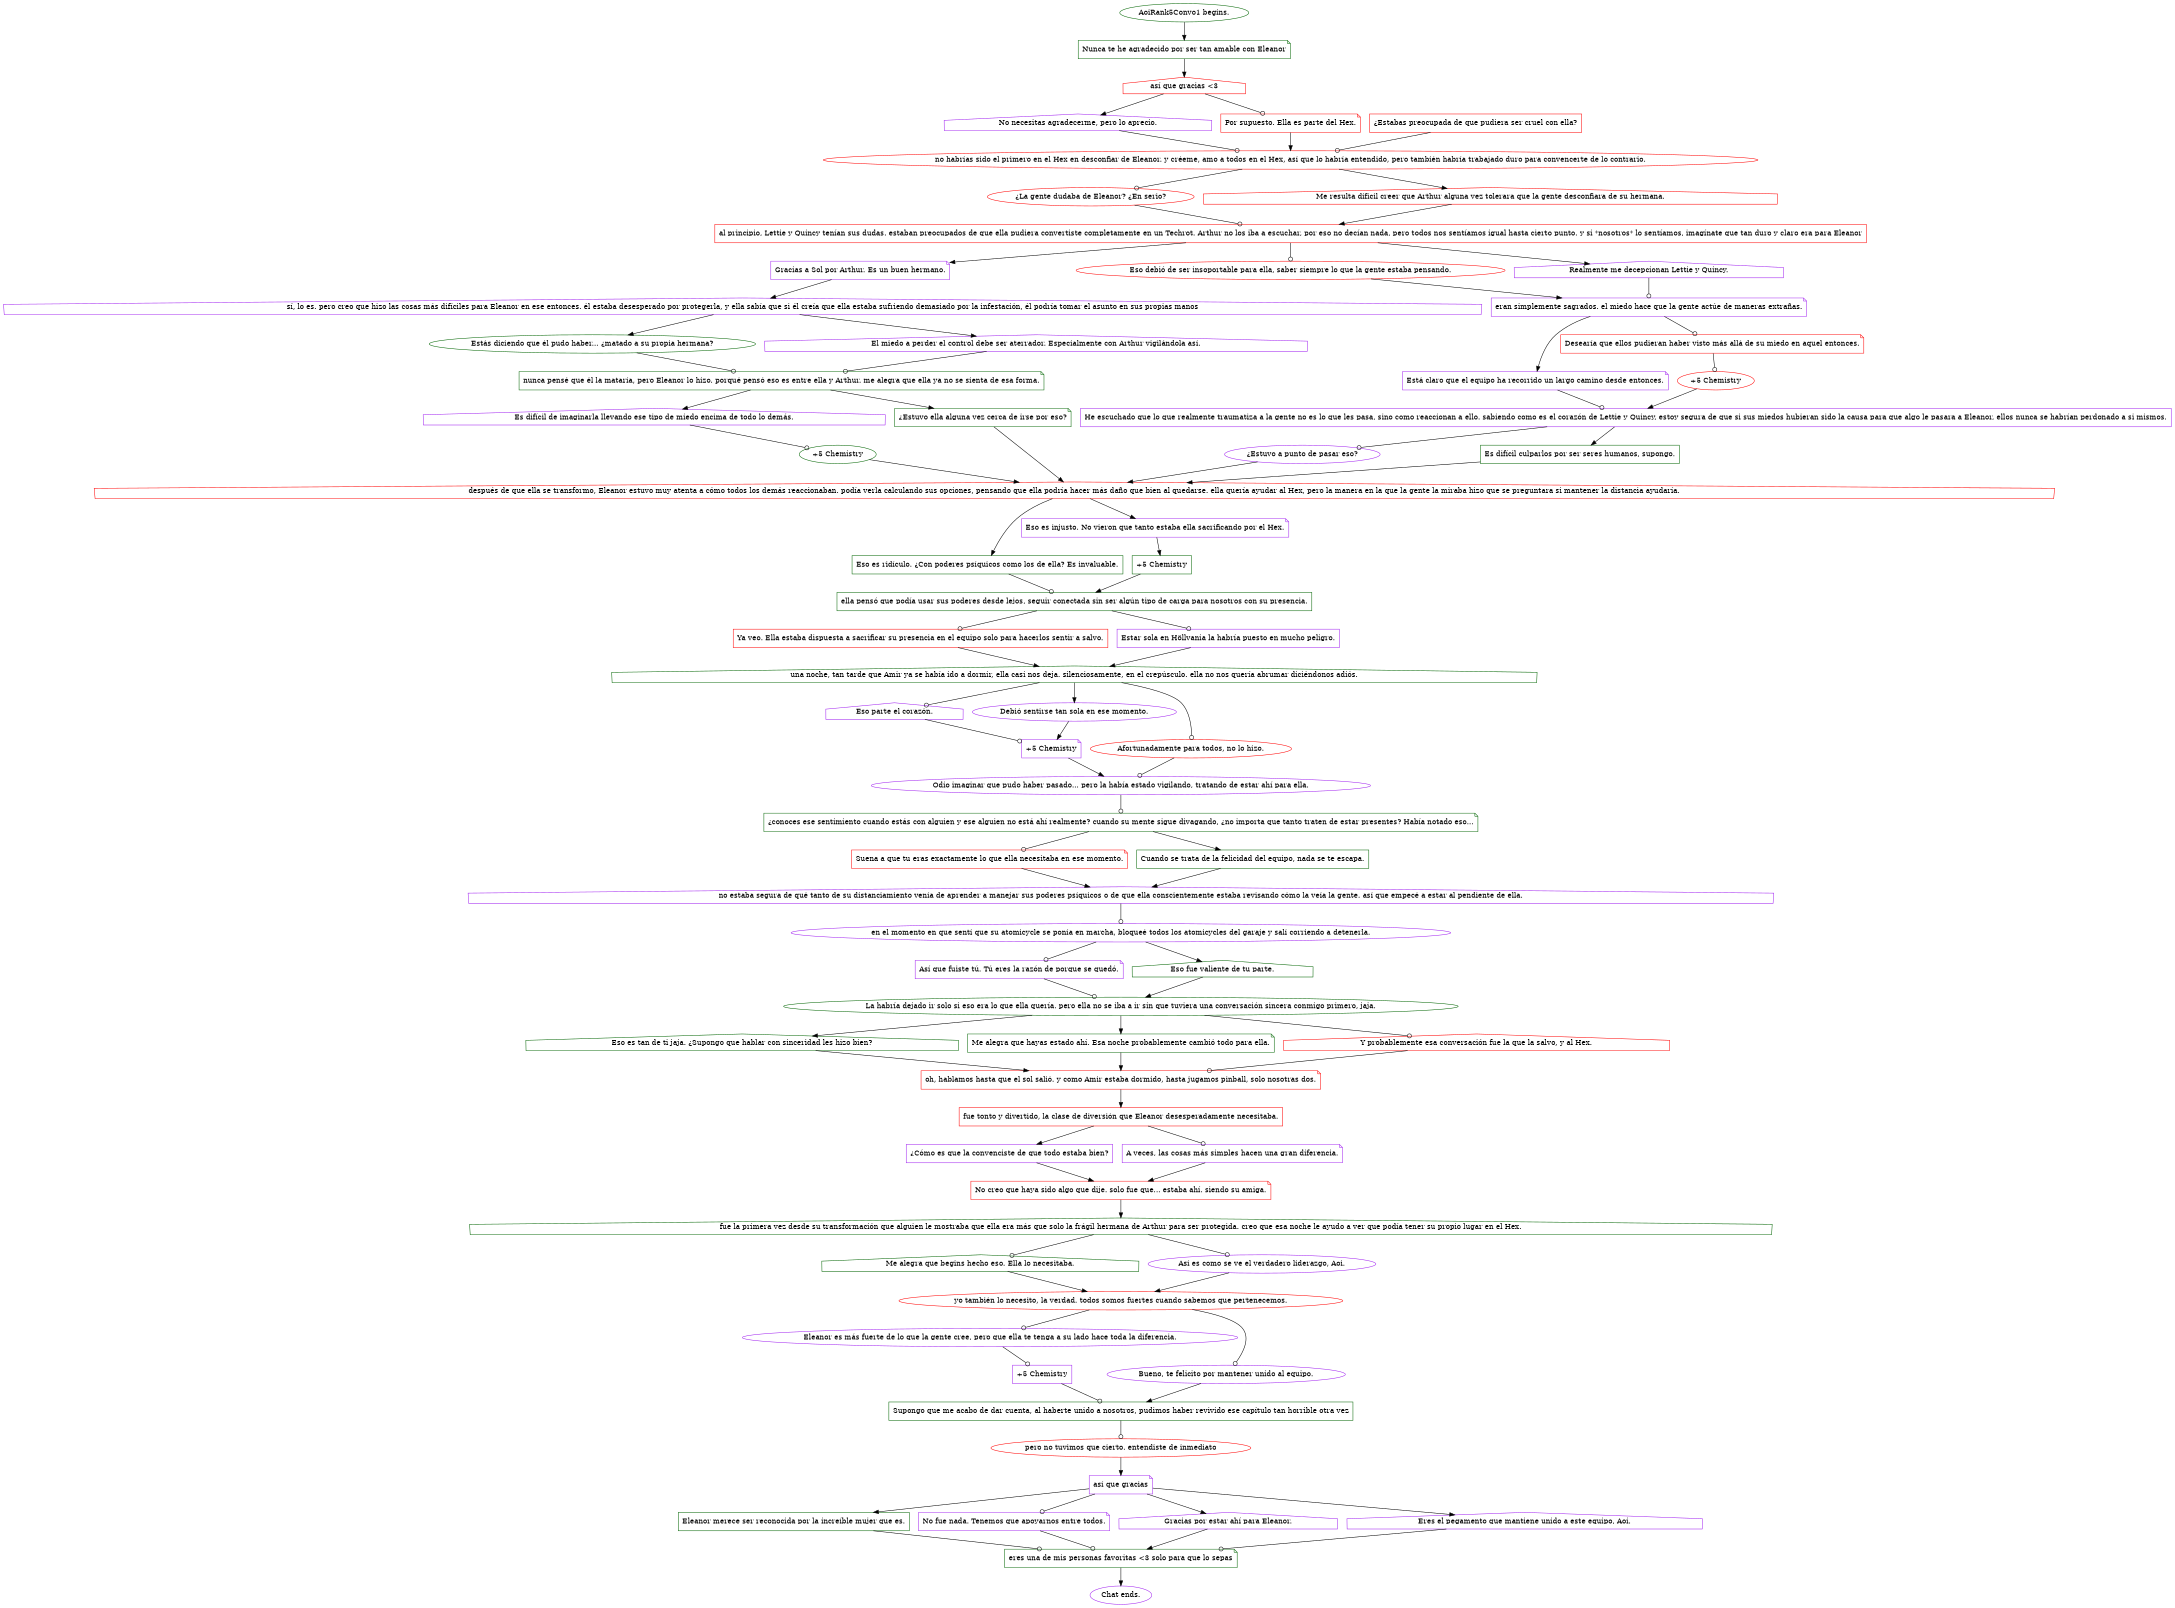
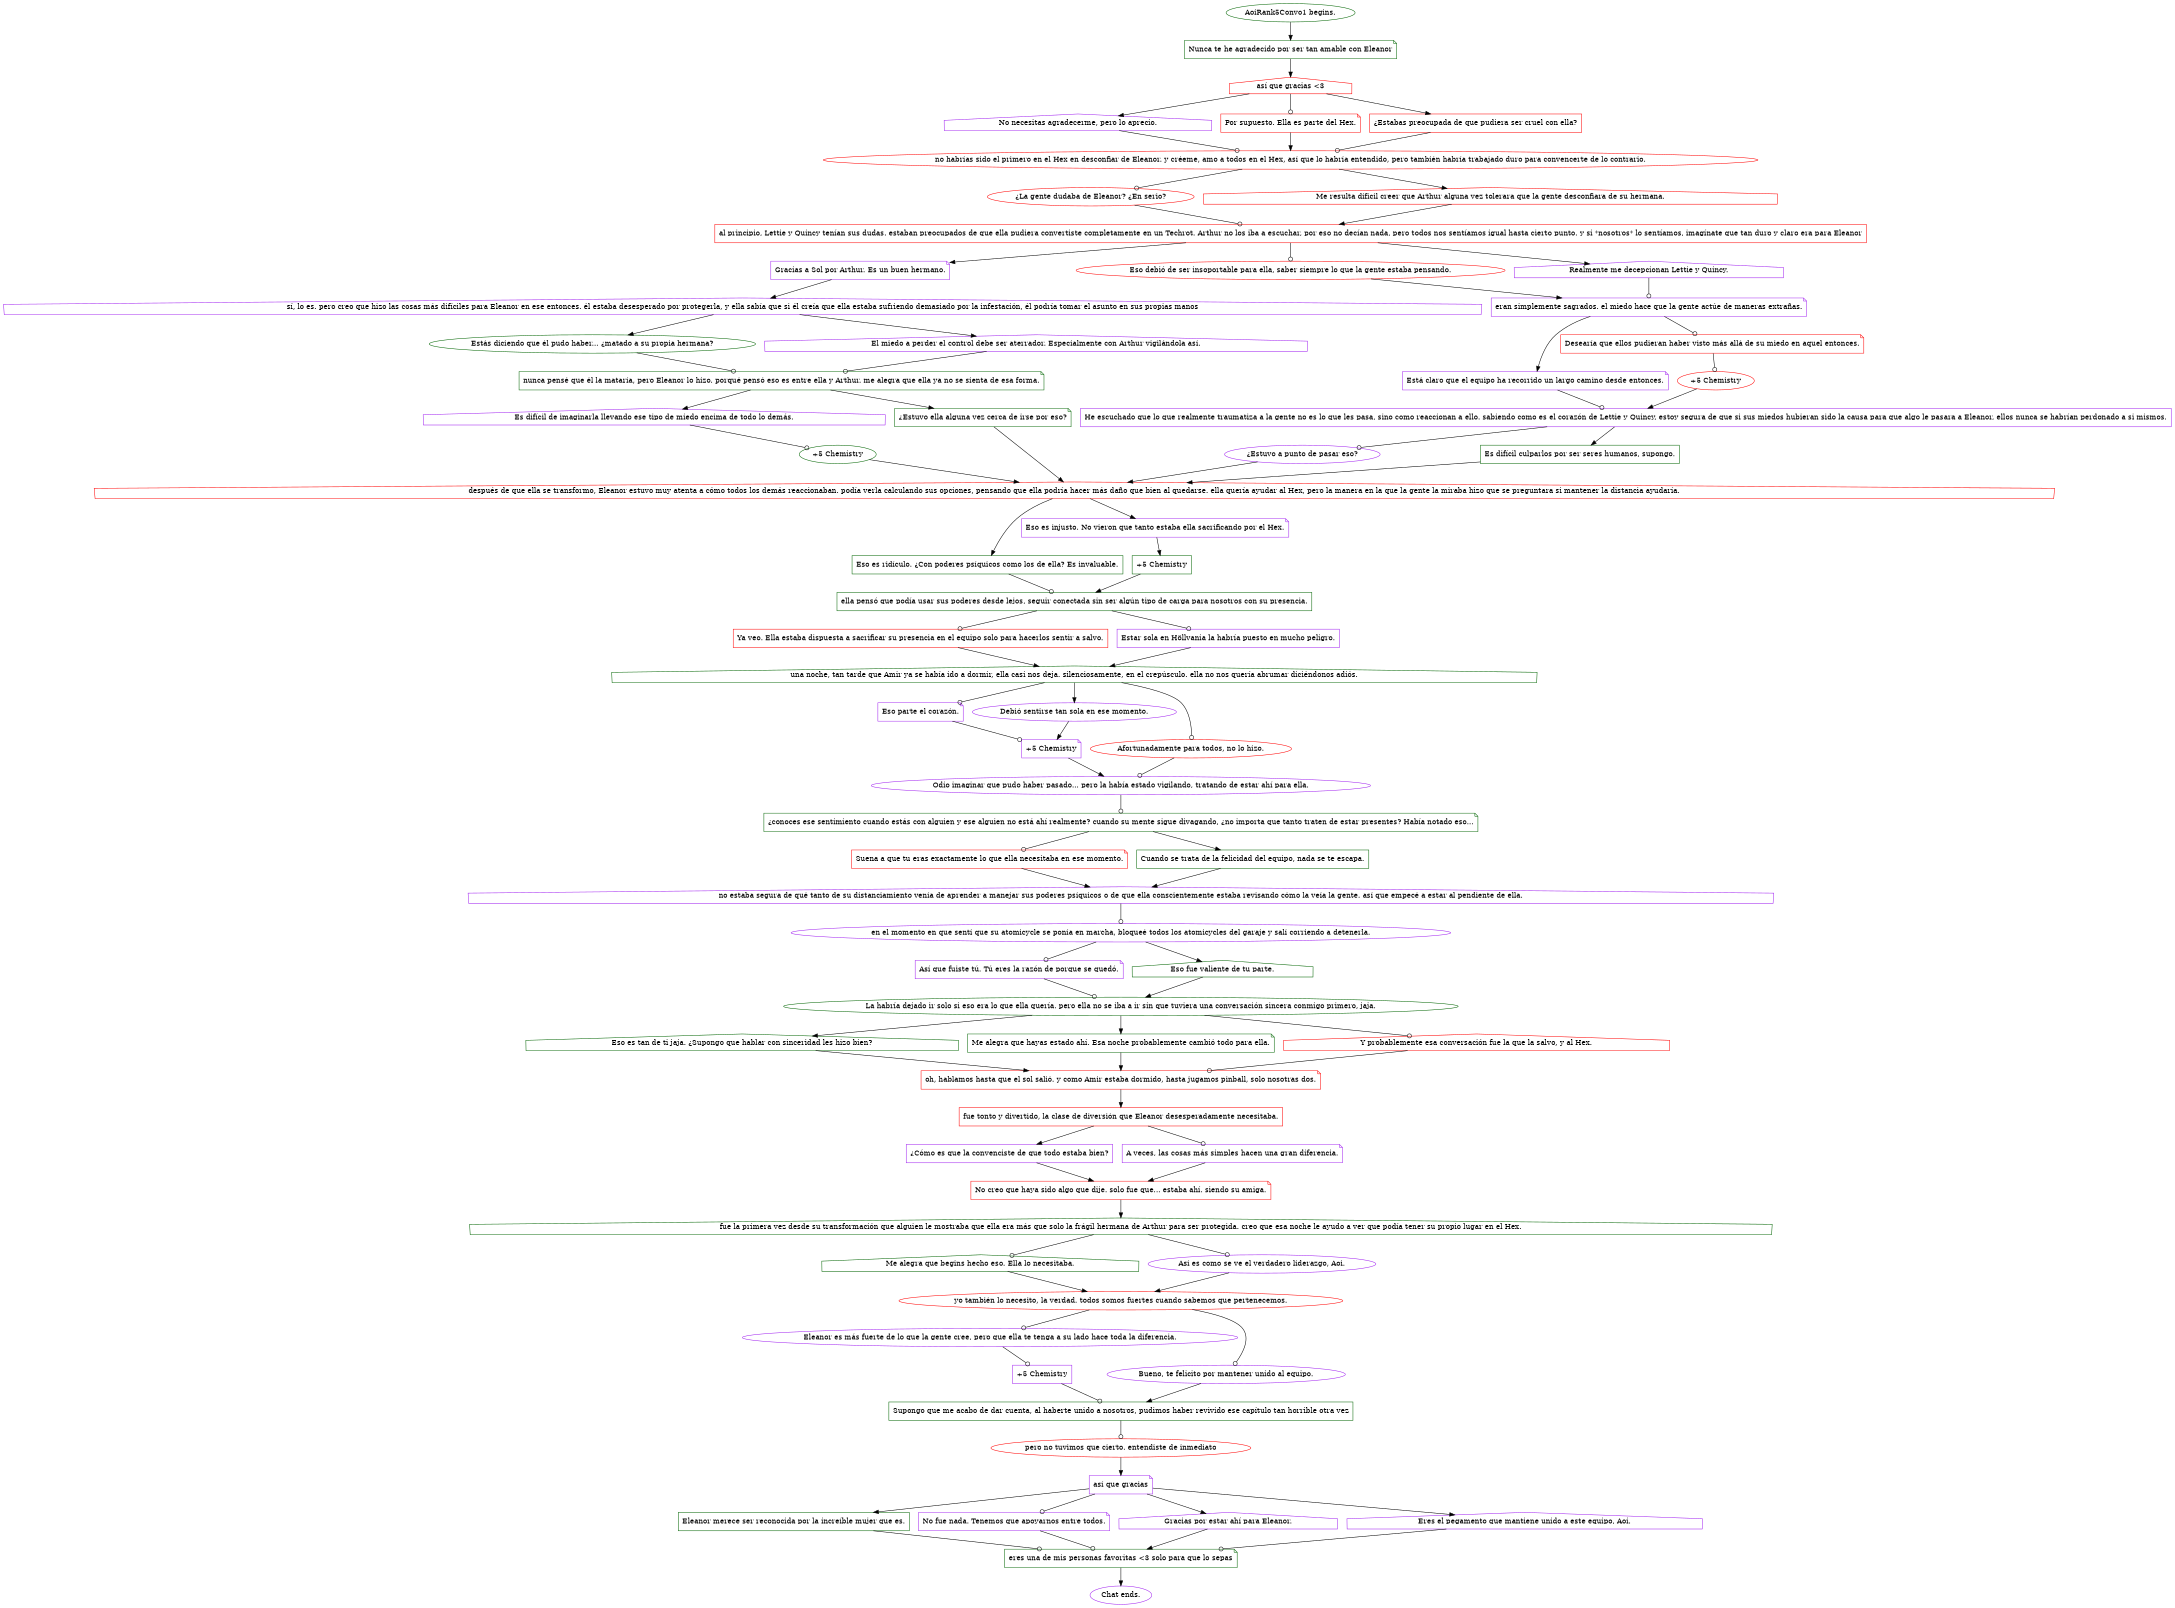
edge "así que gracias <3" -> "¿Estabas preocupada de que pudiera ser cruel con ella?": added
node "Eso parte el corazón.": shape house -> note
